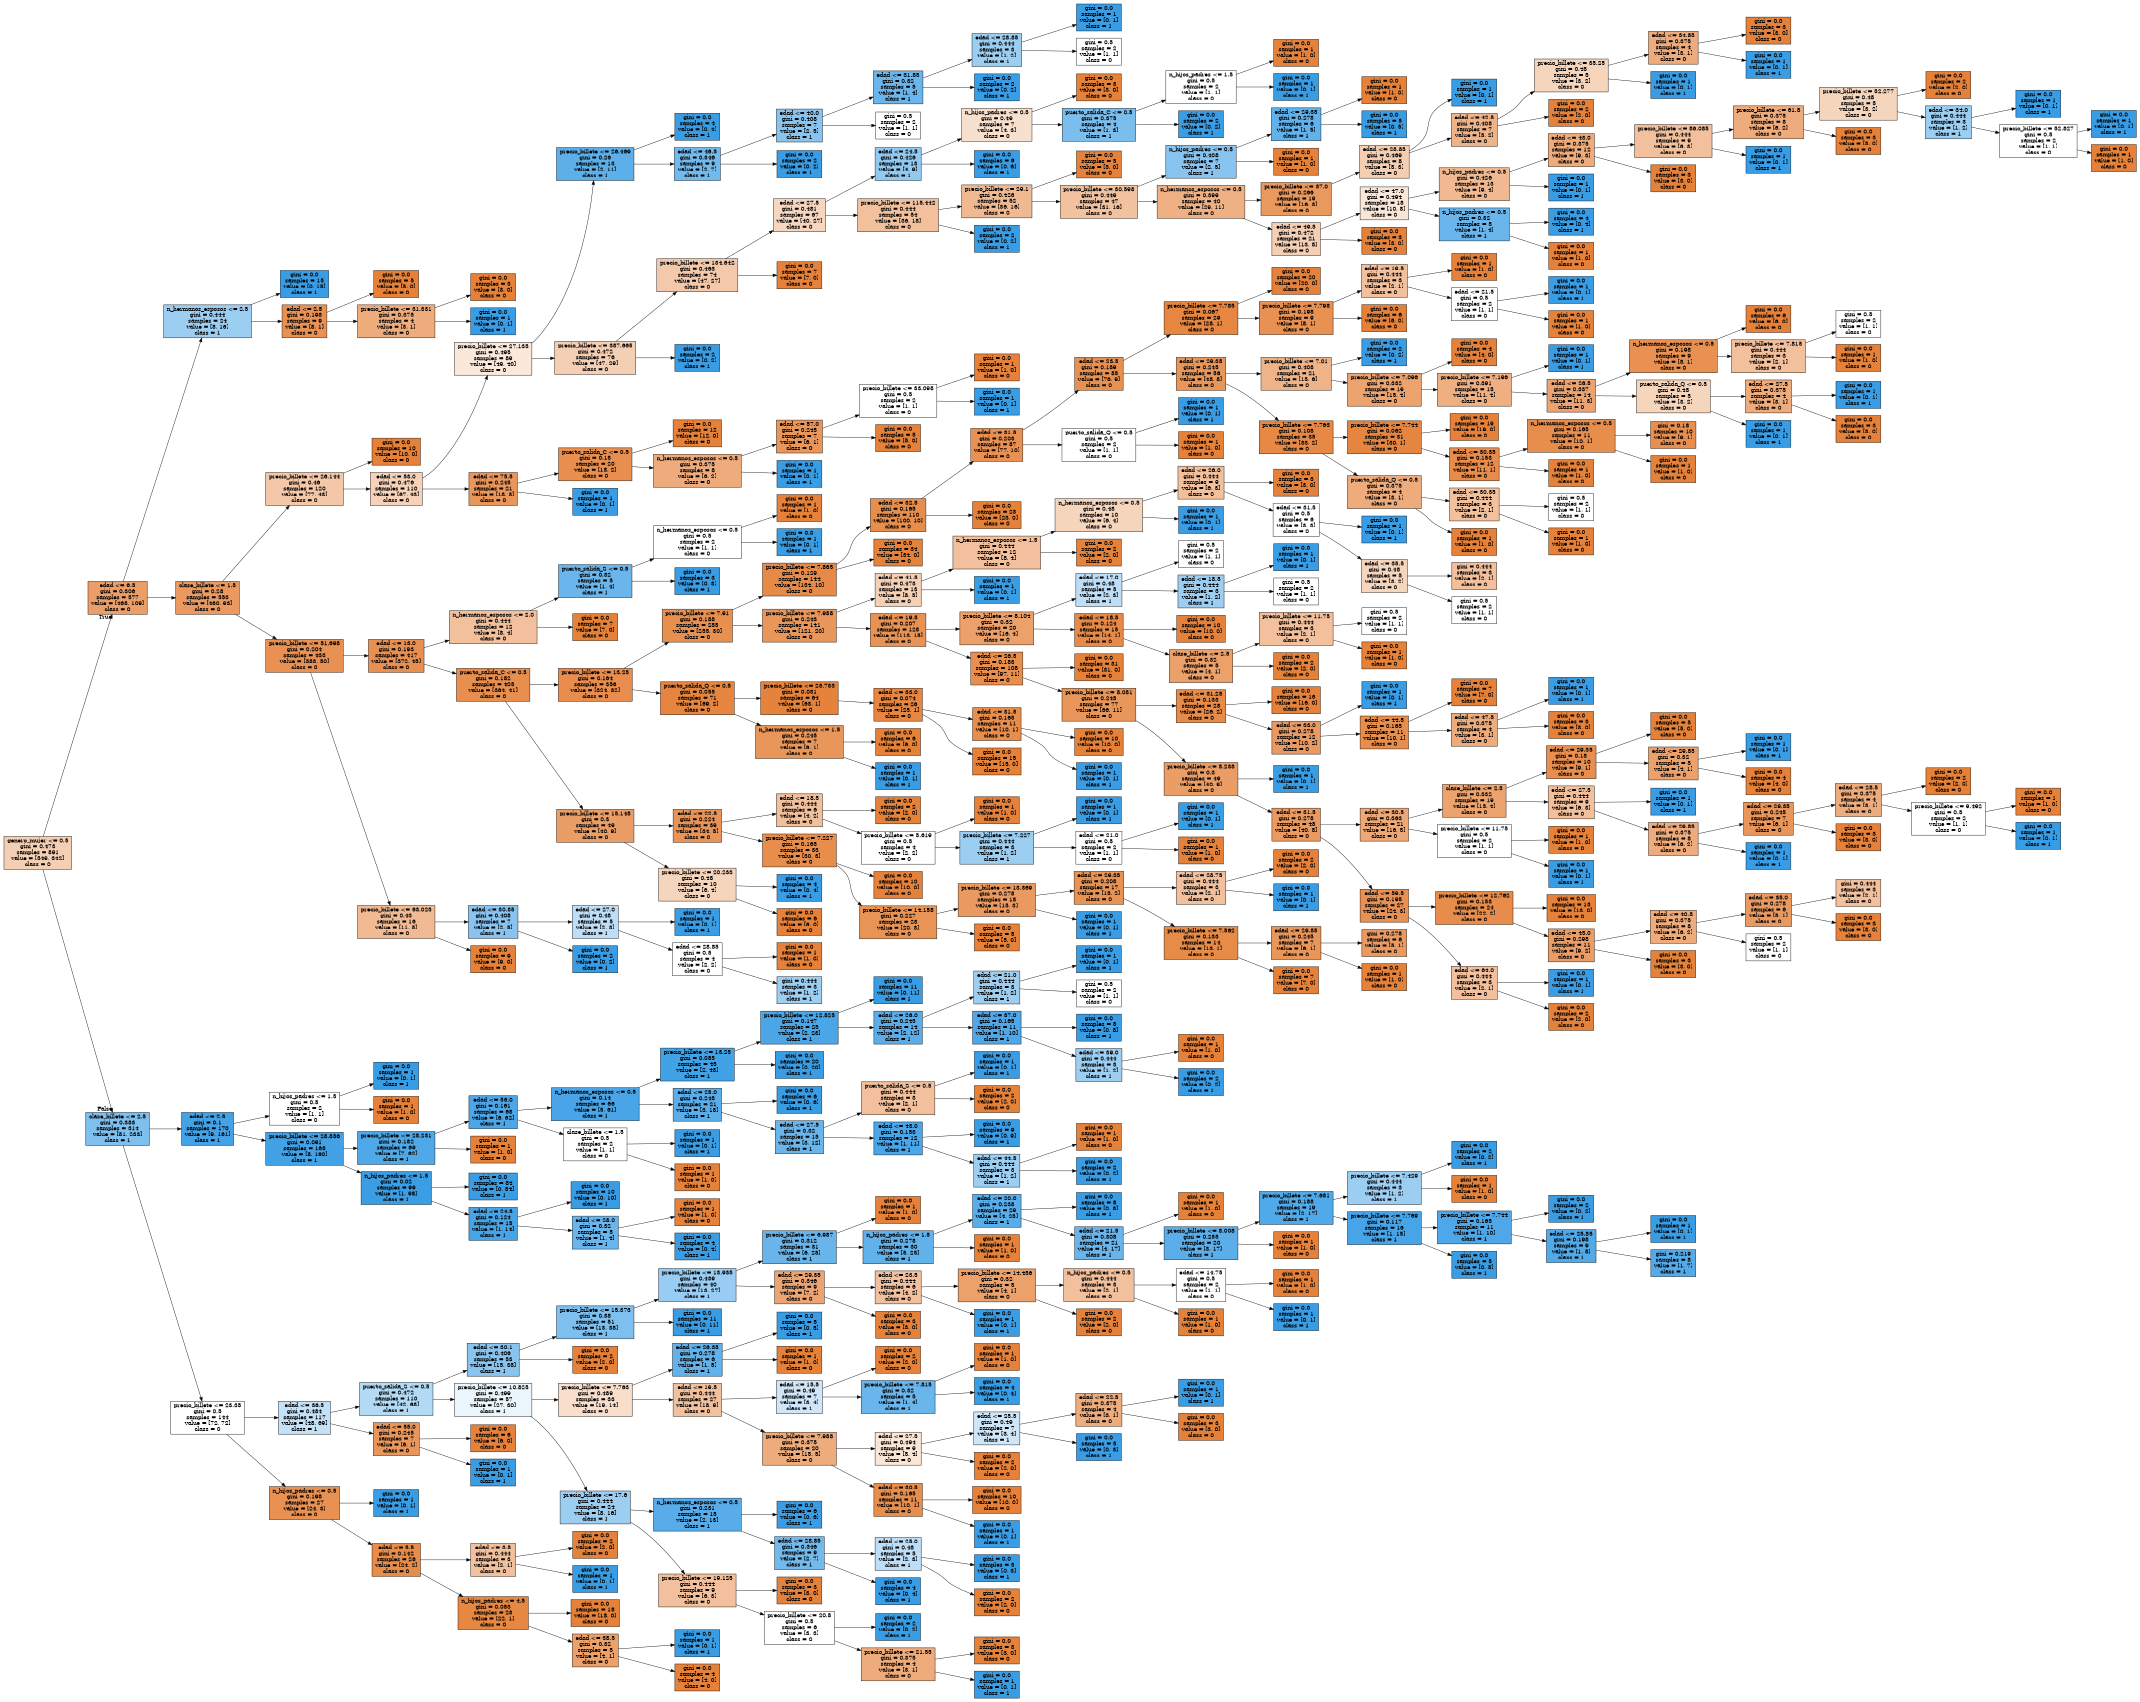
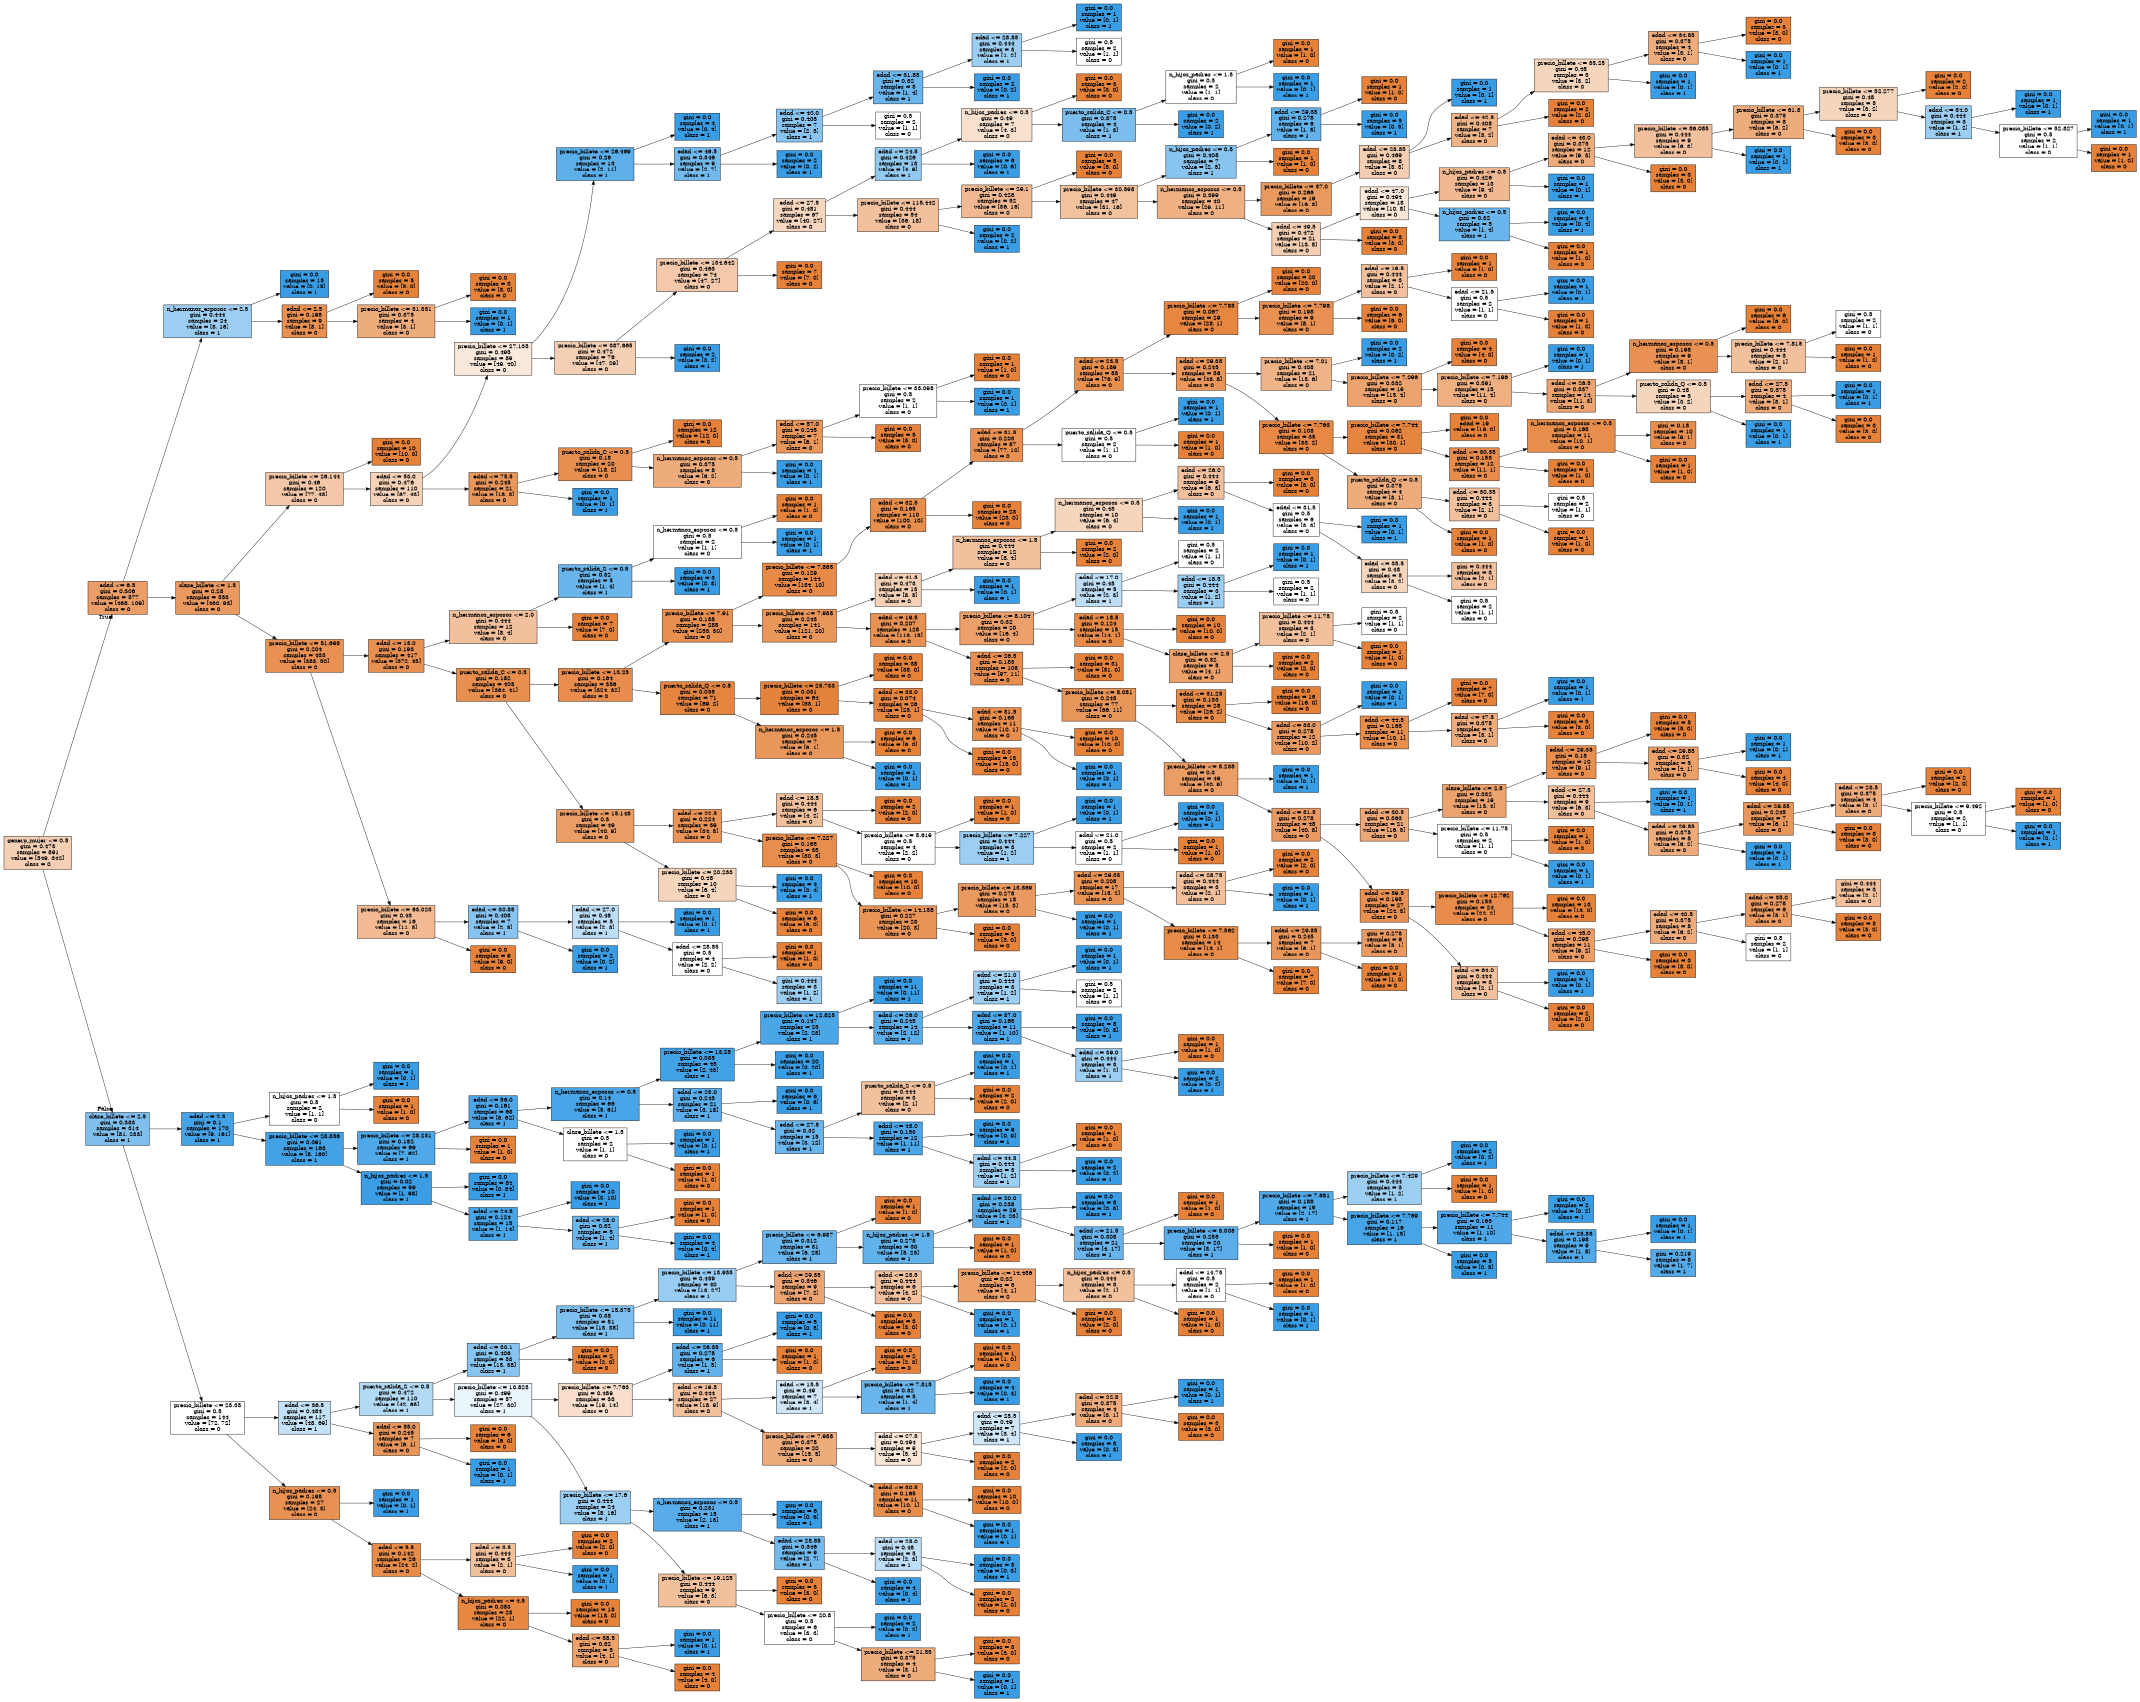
node "gini = 0.0 samples = 19 value = [19, 0] class = 0": label "gini = 0.0 samples = 19 value = [19, 0] class = 0" -> "gini = 0.0 edad = 19 value = [19, 0] class = 0"
node "gini = 0.0 samples = 34 value = [34, 0] class = 0": removed
node "gini = 0.0 samples = 38 value = [38, 0] class = 0": added
